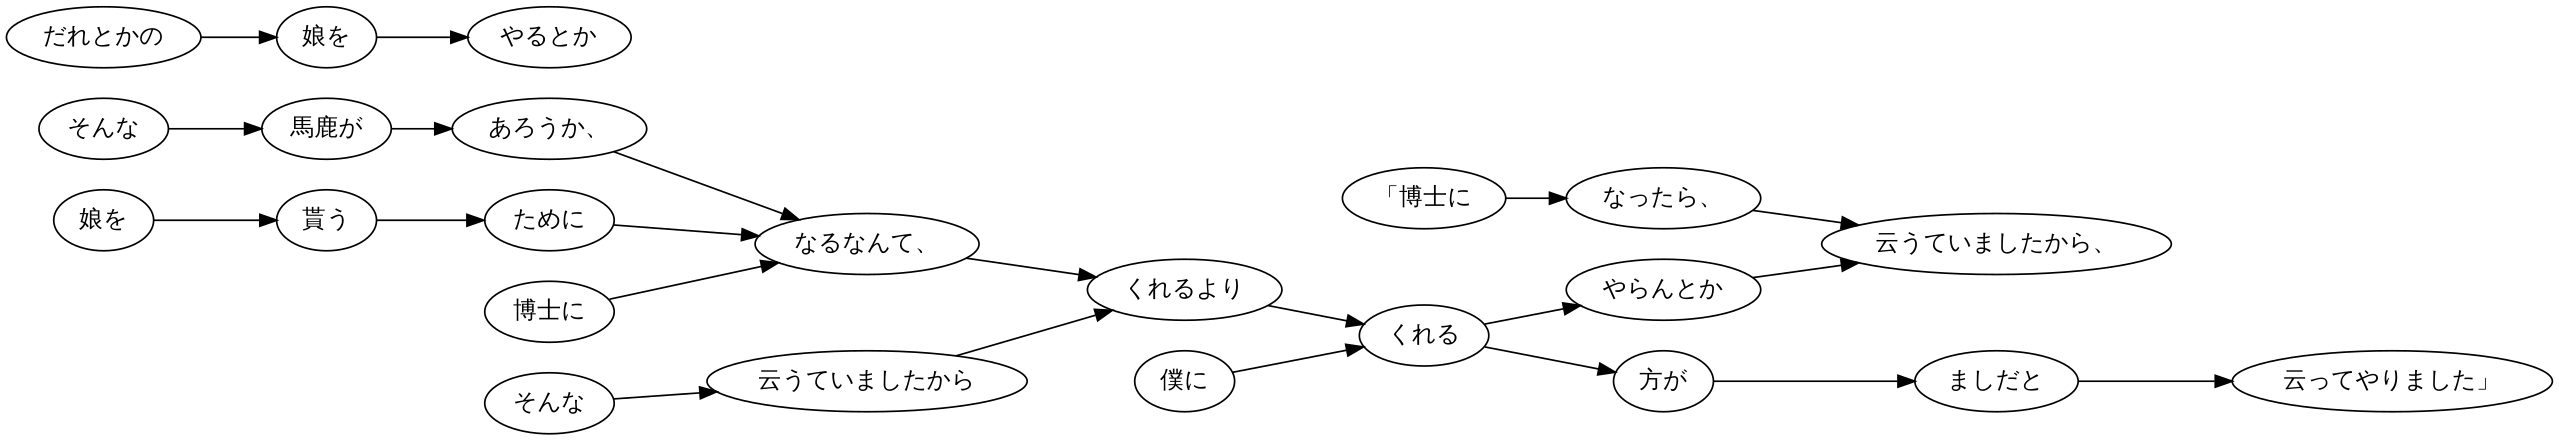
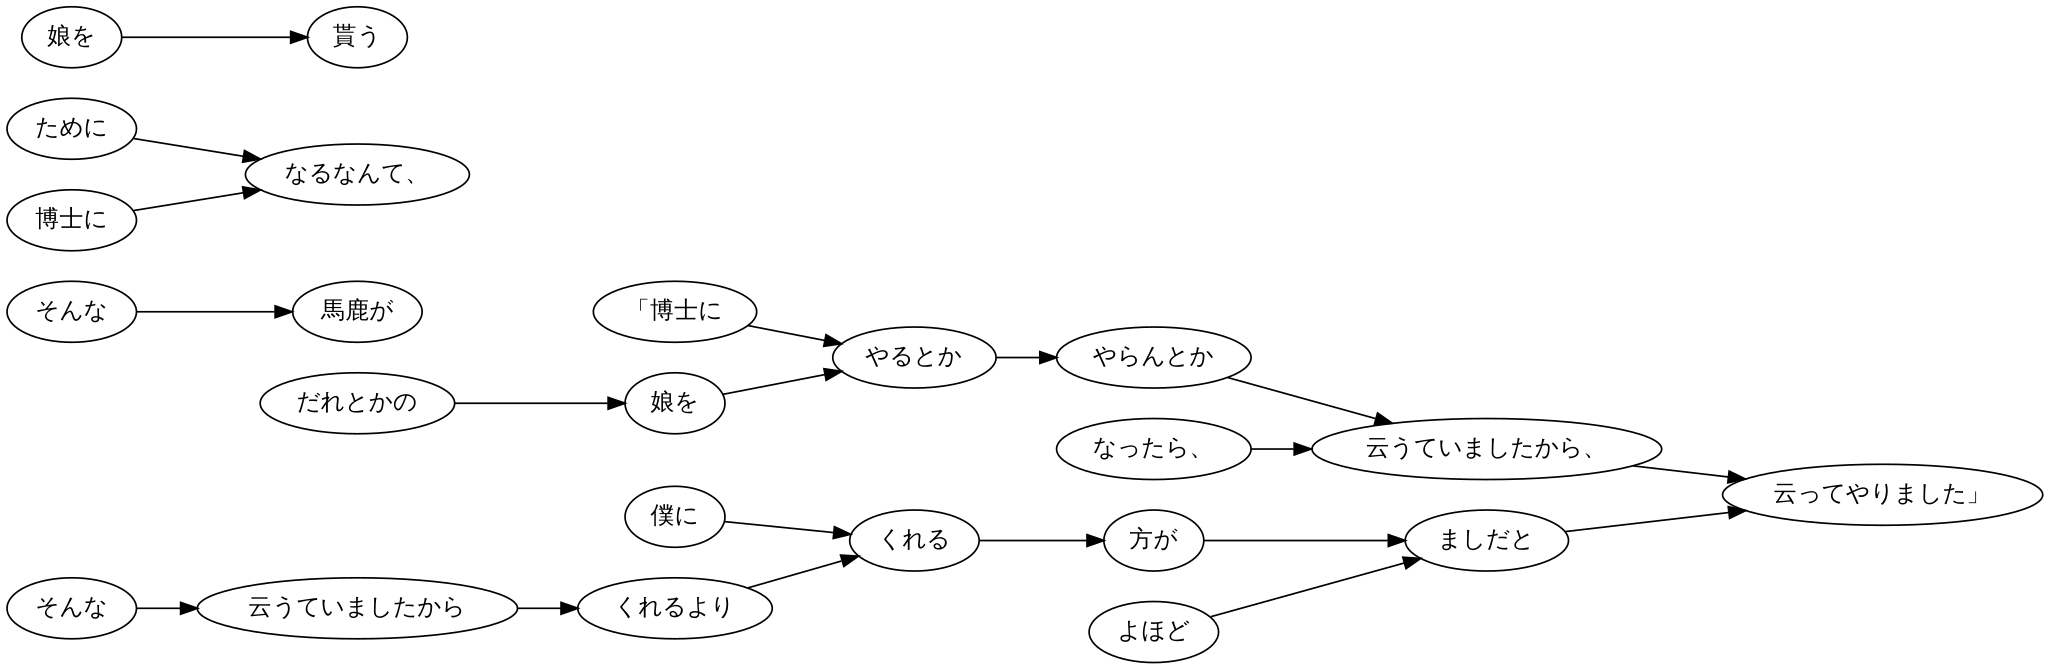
node "あろうか、": removed
edge "「博士に" -> "なったら、": now "「博士に" -> "やるとか"
edge "貰う" -> "ために": removed
edge "なるなんて、" -> "くれるより": removed
edge "くれる" -> "やらんとか": now "やるとか" -> "やらんとか"
edge "云うていましたから、" -> "云ってやりました」": added
node "よほど": added
